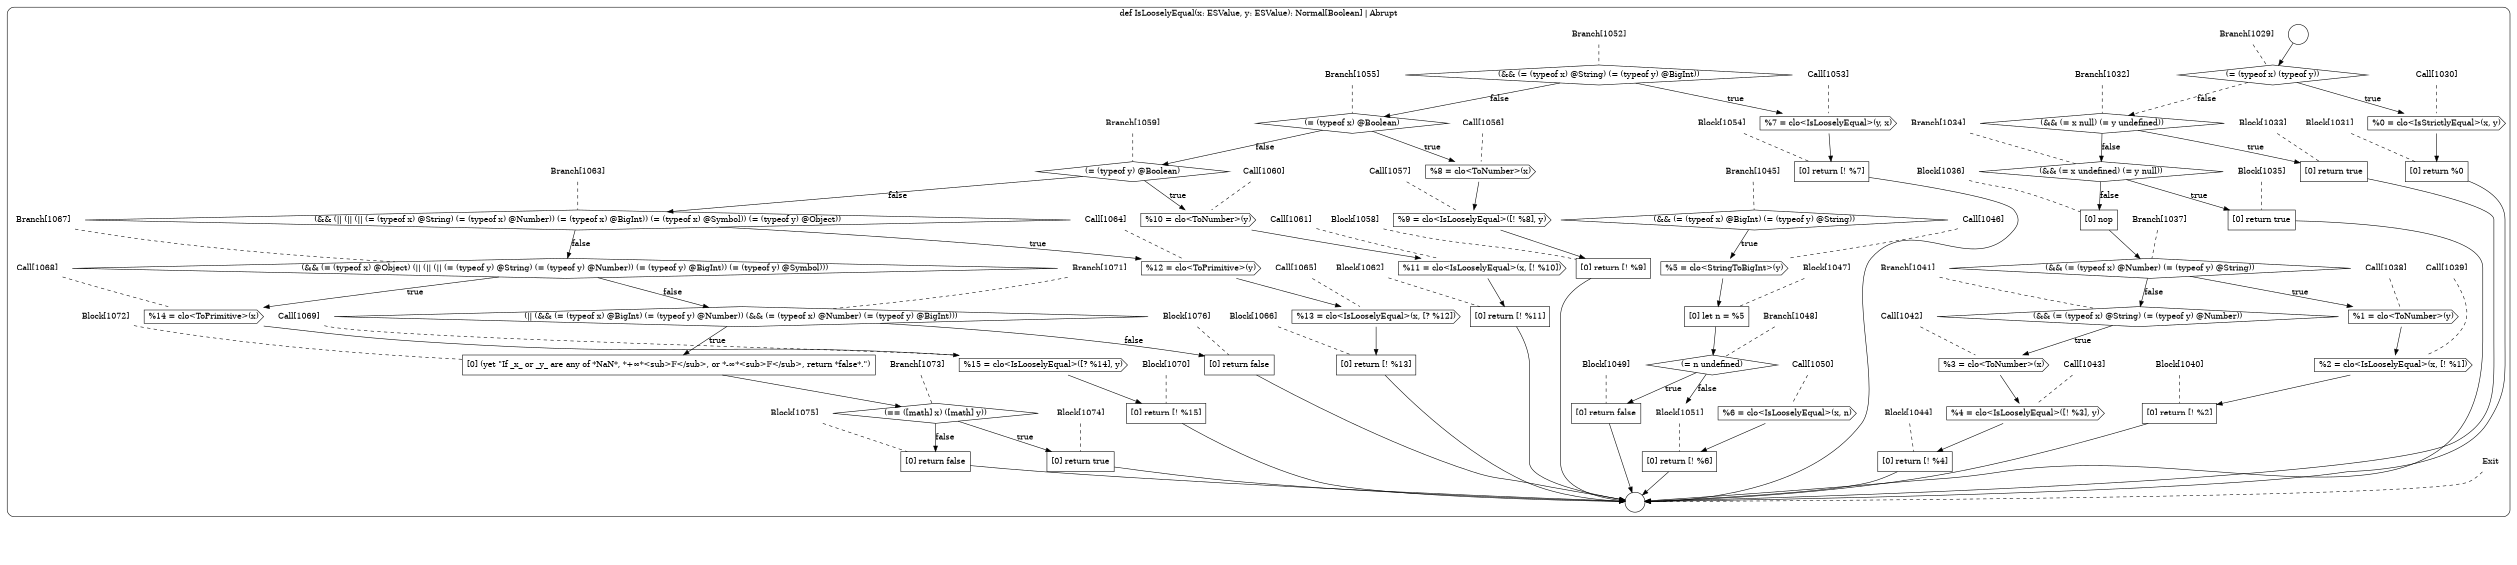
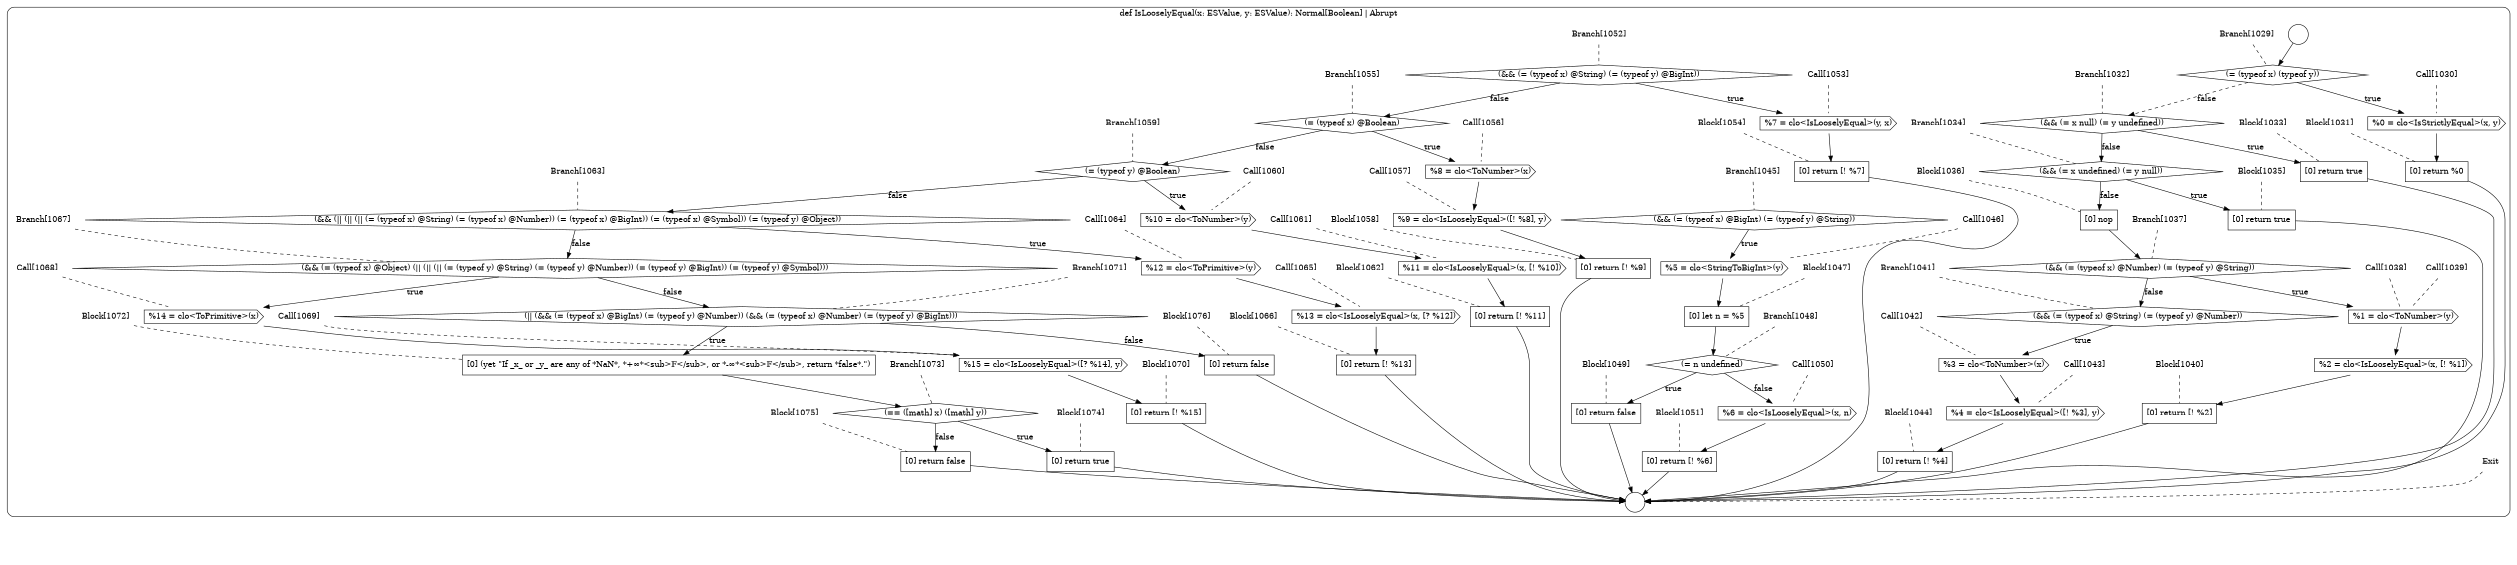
edge "Call[1039]" -- "%2 = clo<IsLooselyEqual>(x, [! %1])": now "Call[1039]" -- "%1 = clo<ToNumber>(y)"
edge "(= n undefined)" -> "Block[1051]": now "(= n undefined)" -> "%6 = clo<IsLooselyEqual>(x, n)"
